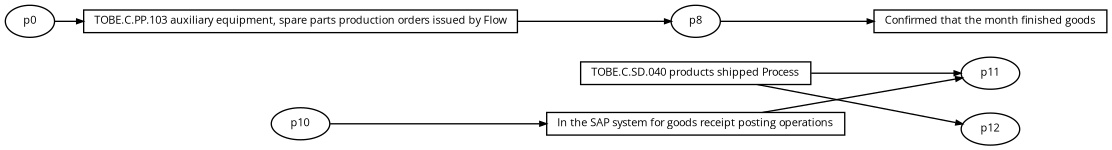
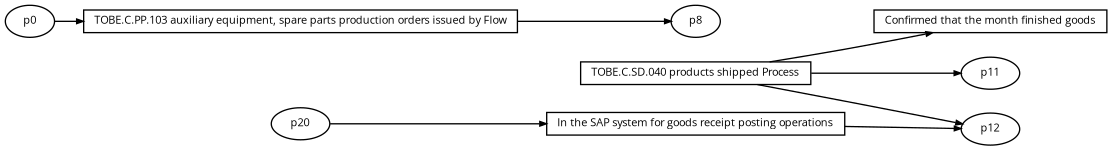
edge "p8" -> "Confirmed that the month finished goods": now "TOBE.C.SD.040 products shipped Process" -> "Confirmed that the month finished goods"
edge "In the SAP system for goods receipt posting operations" -> "p11": now "In the SAP system for goods receipt posting operations" -> "p12"
node "p10": label "p10" -> "p20"
